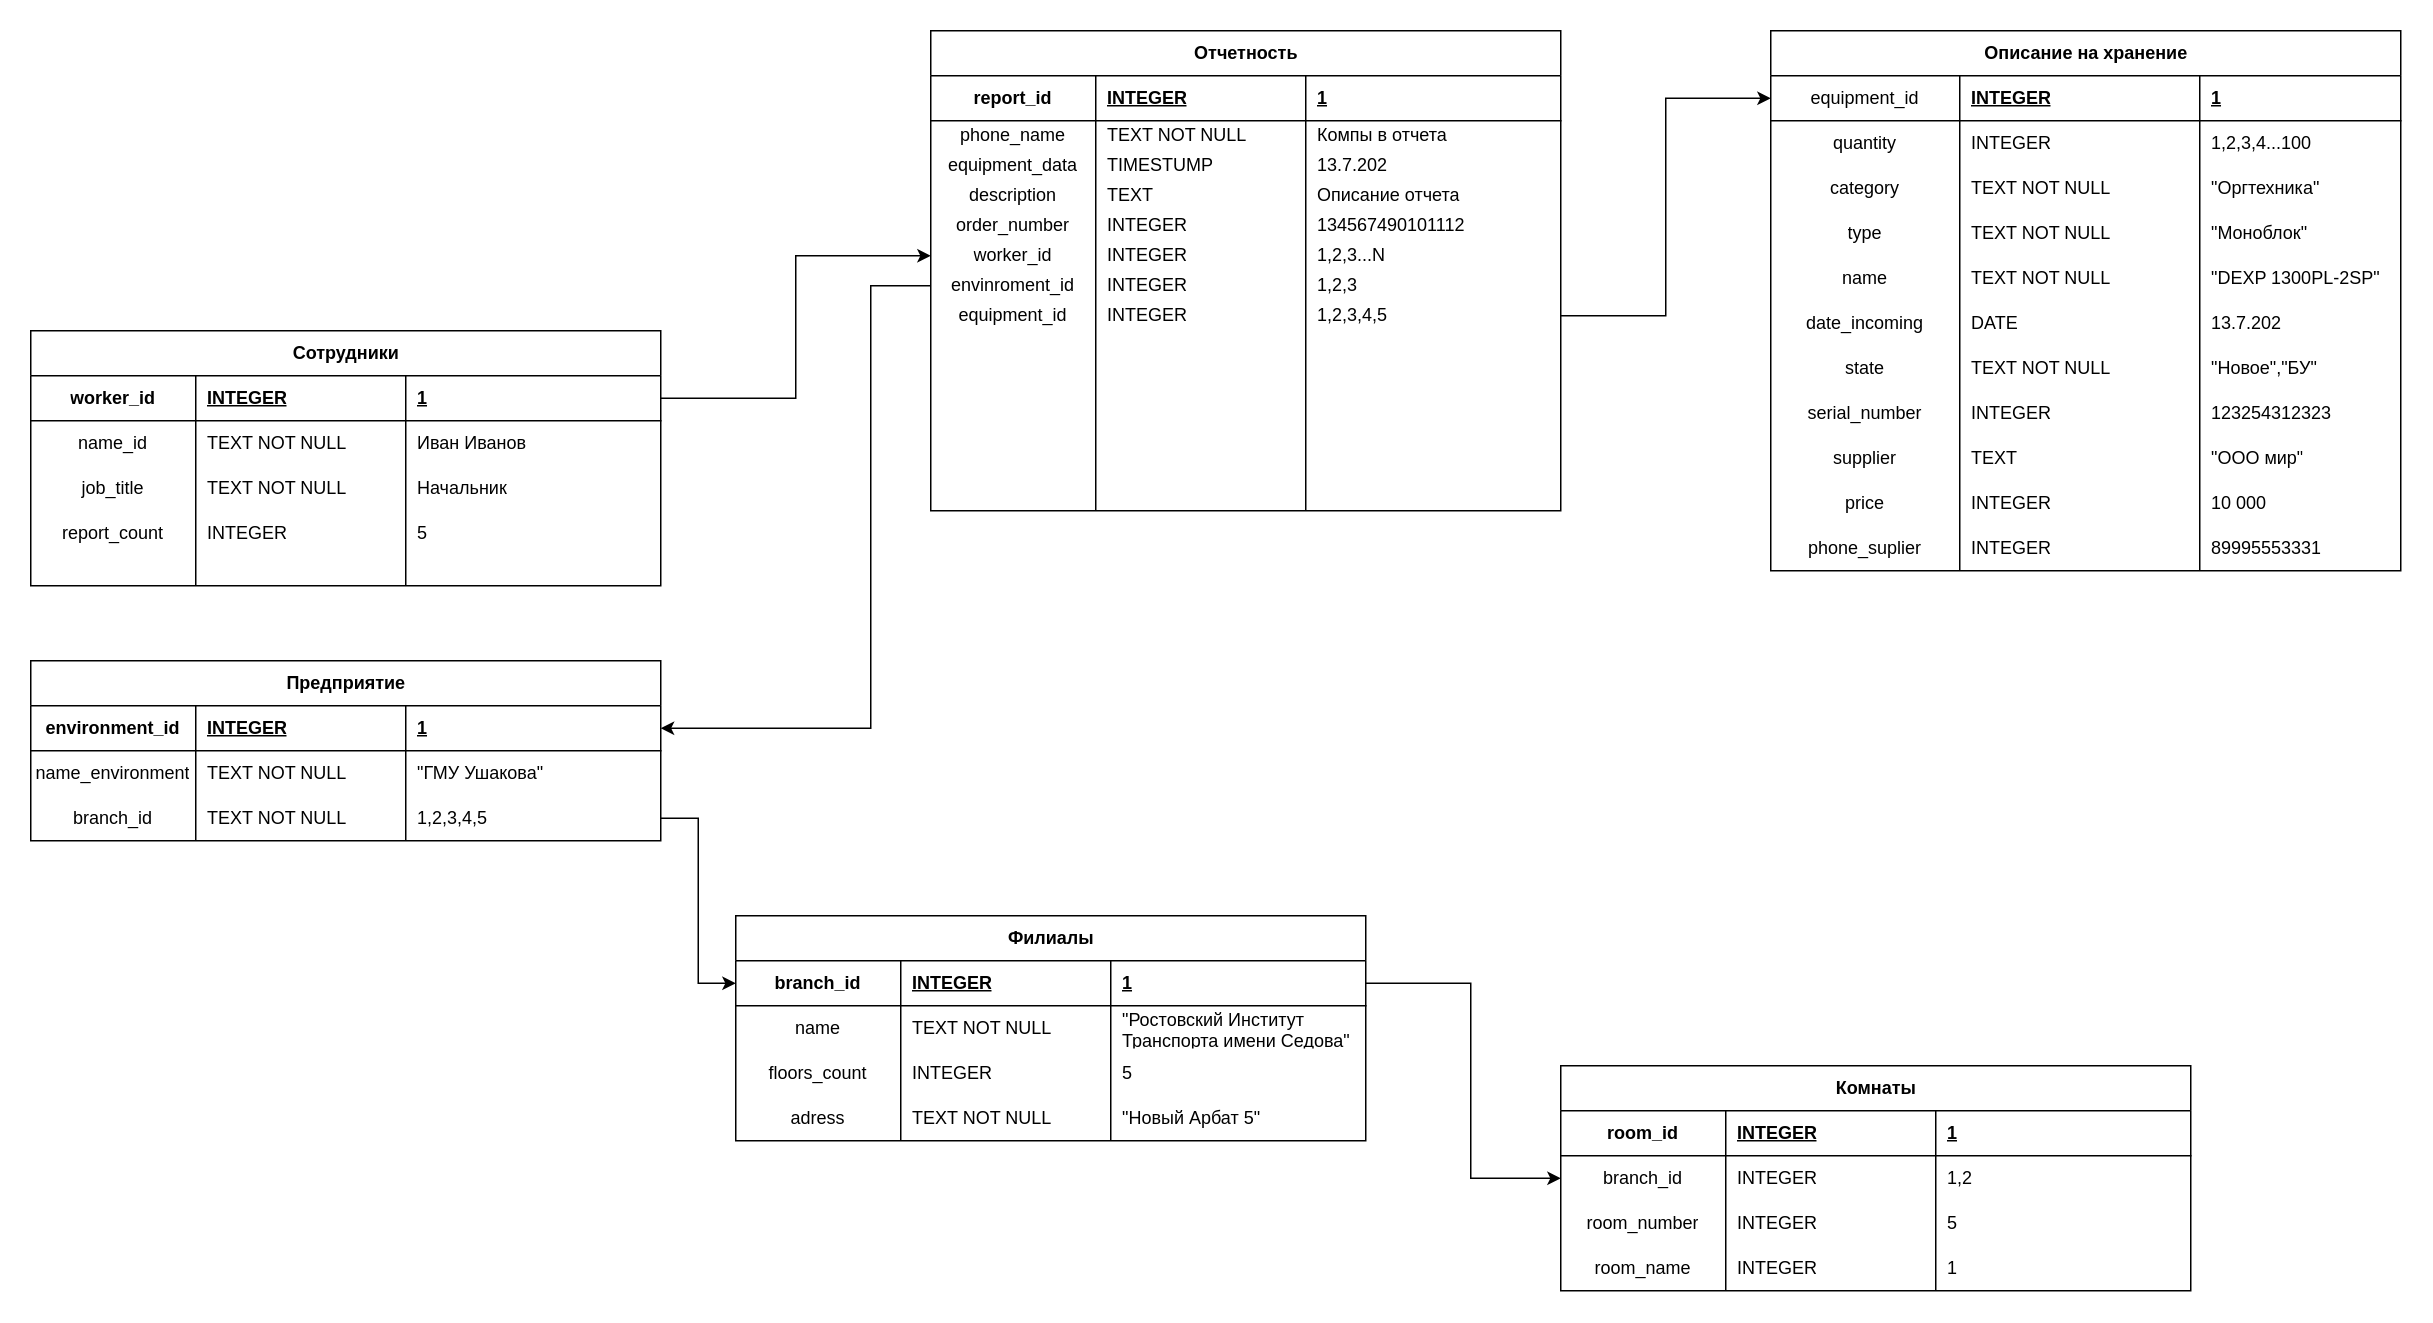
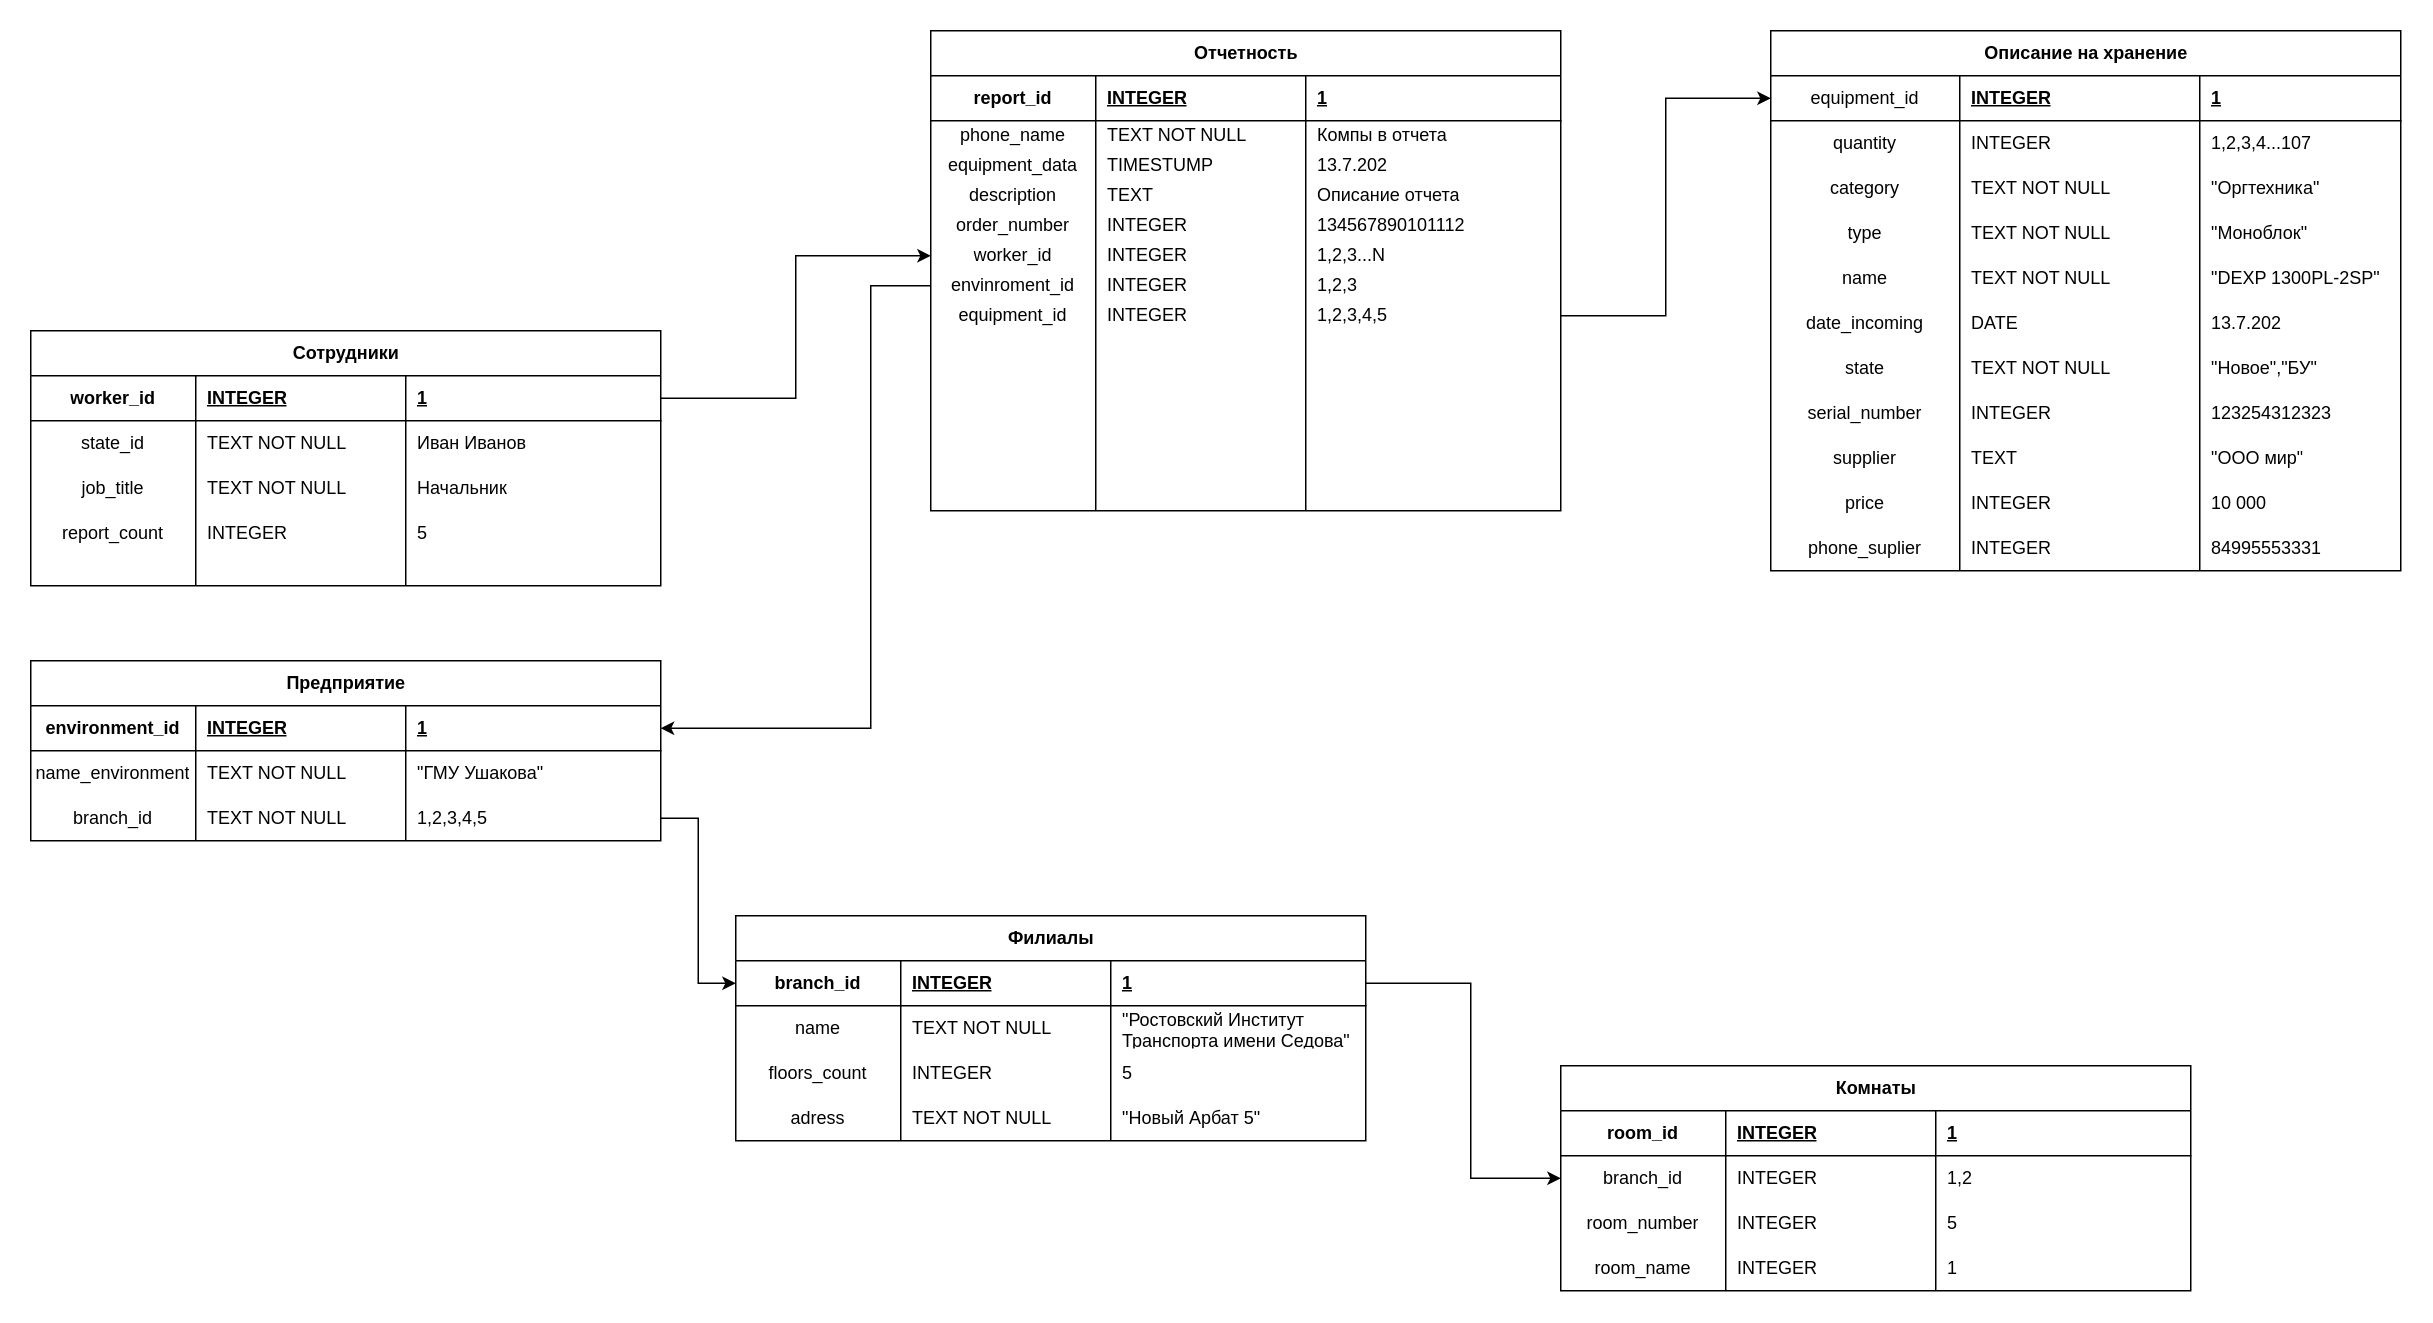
node "1,2,3,4...100": label "1,2,3,4...100" -> "1,2,3,4...107"
node "134567490101112": label "134567490101112" -> "134567890101112"
node "name_id": label "name_id" -> "state_id"
node "89995553331": label "89995553331" -> "84995553331"
